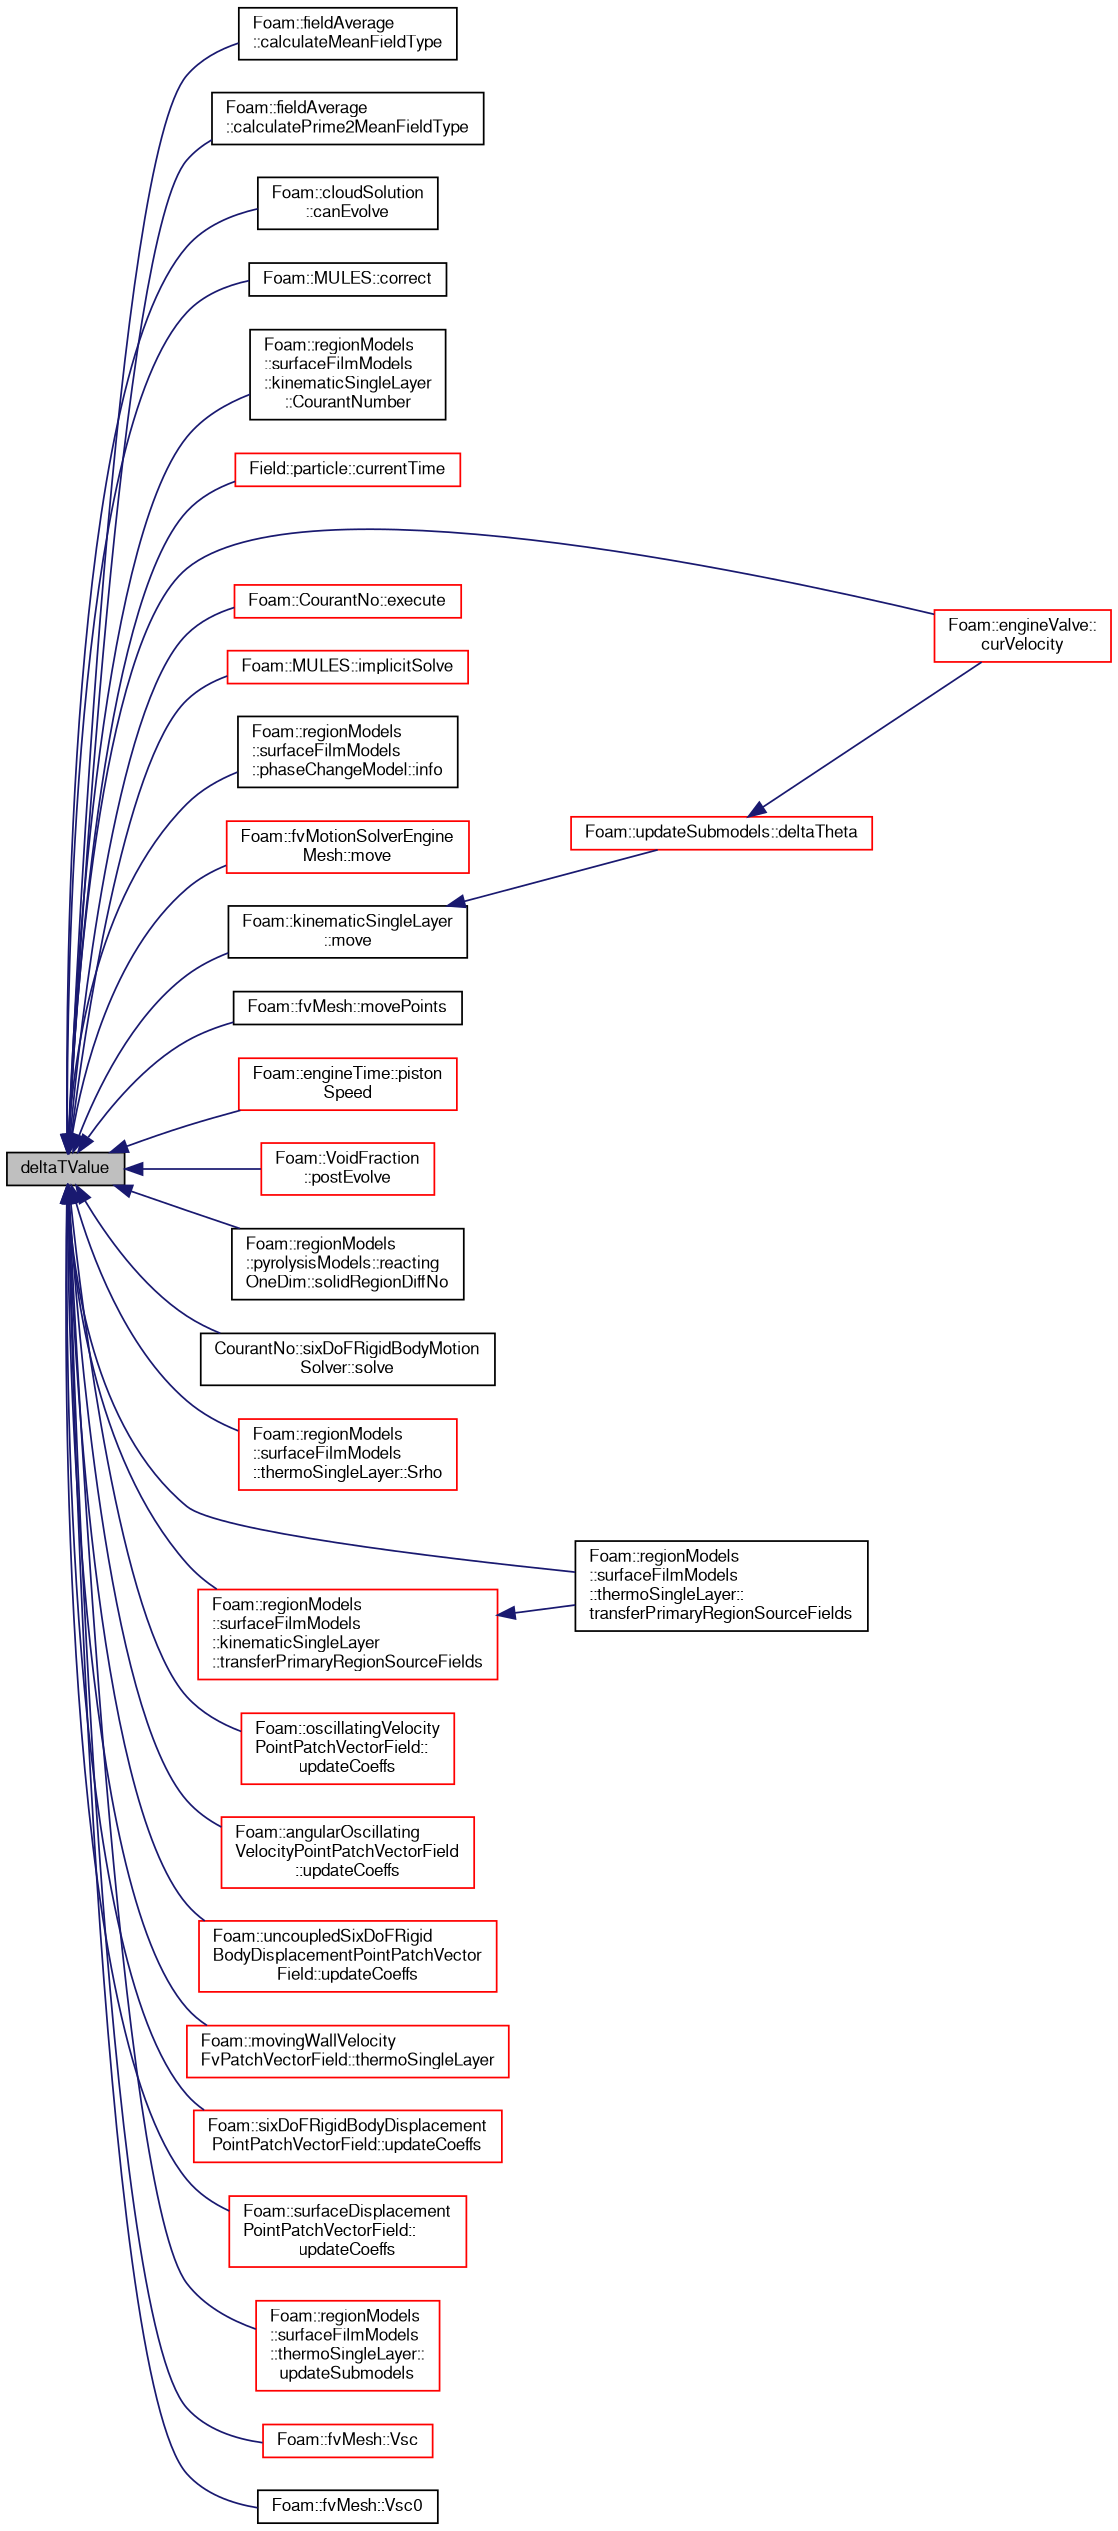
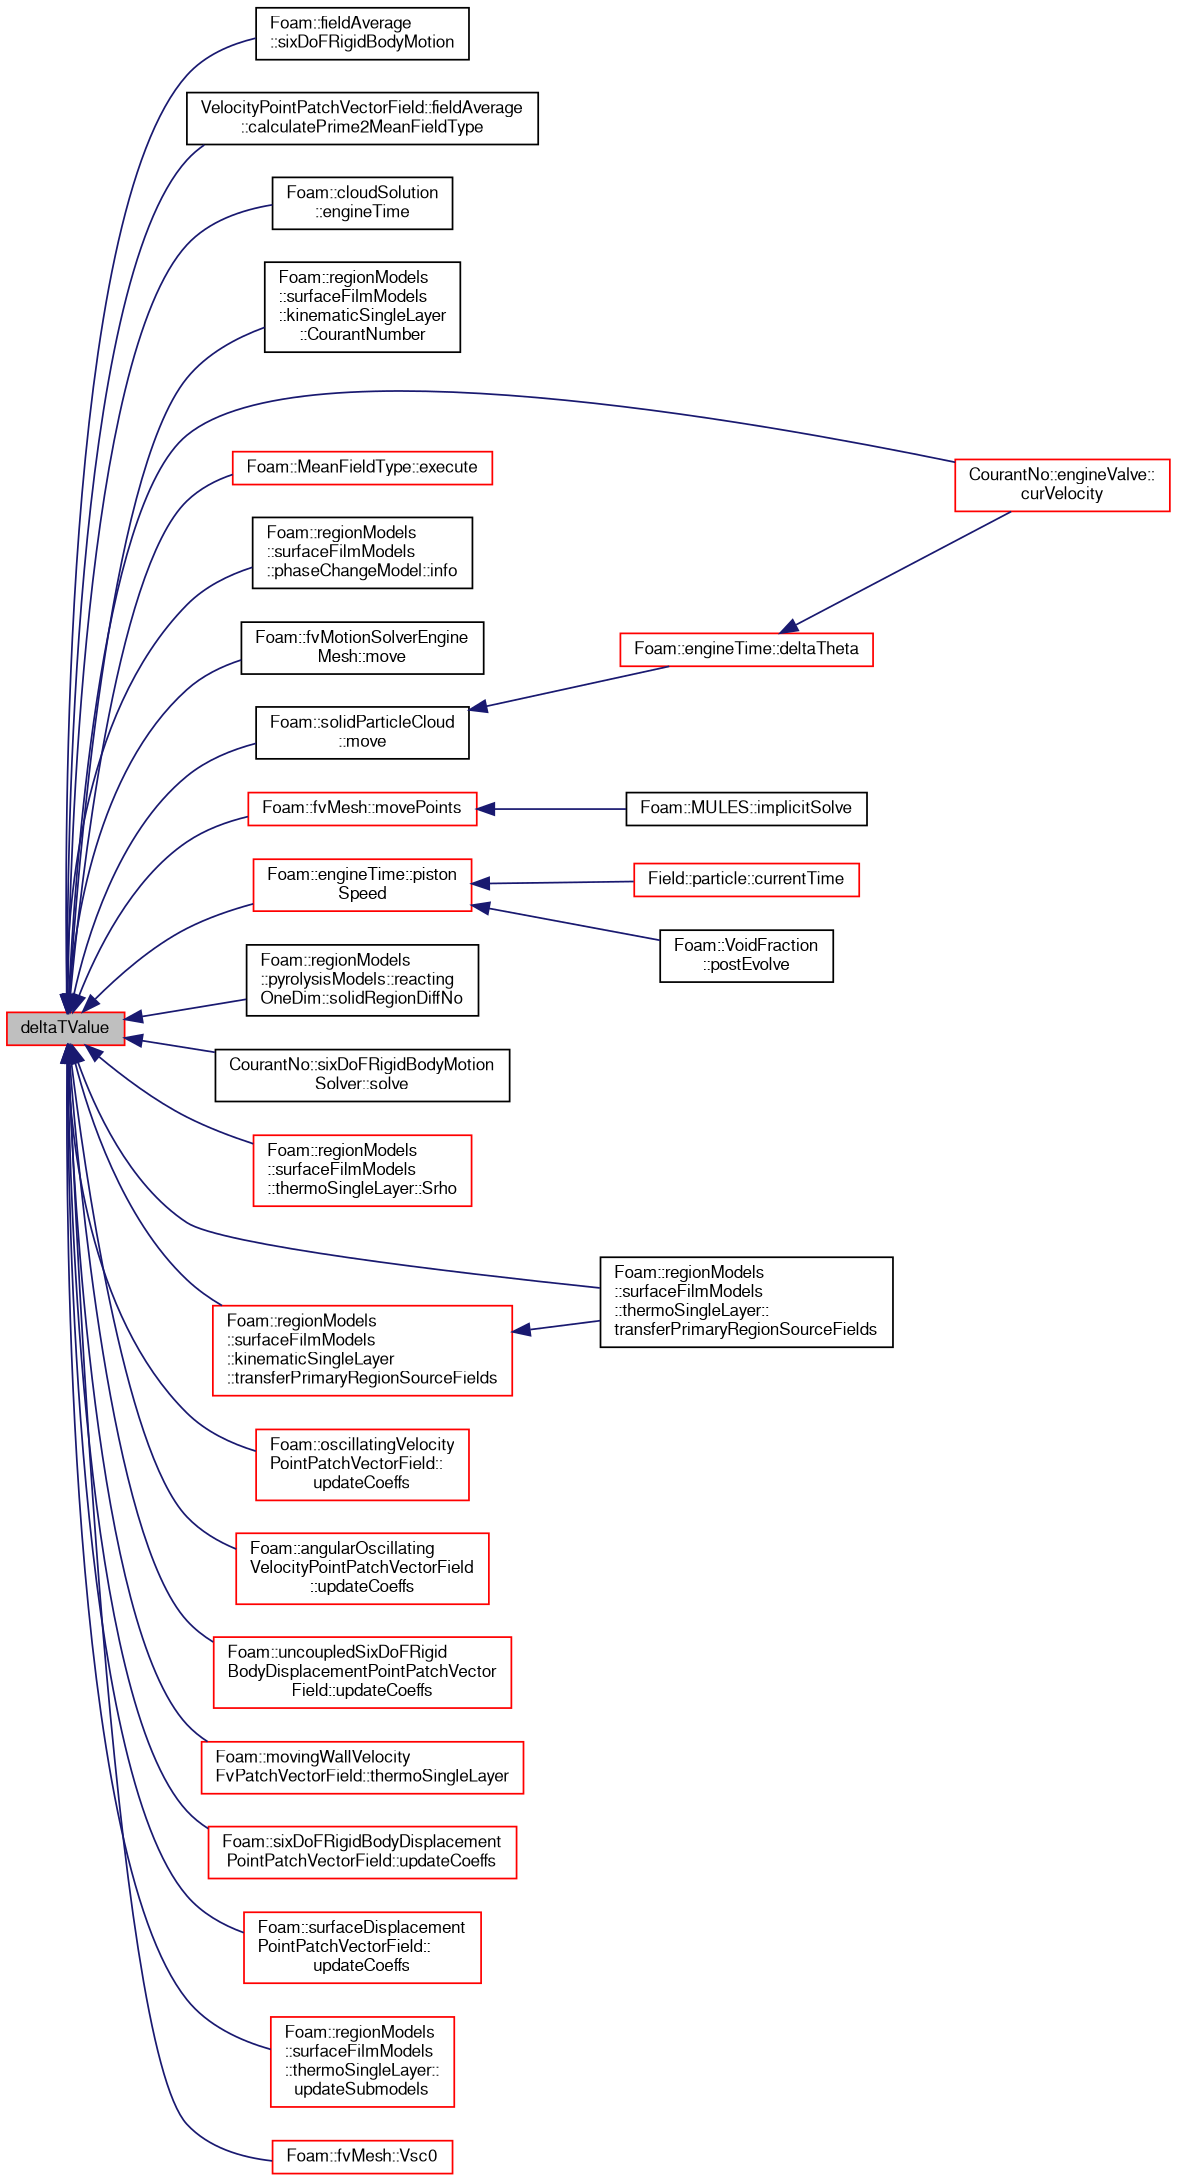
node "Foam::fieldAverage ::calculateMeanFieldType": label "Foam::fieldAverage ::calculateMeanFieldType" -> "Foam::fieldAverage ::sixDoFRigidBodyMotion"
node "Foam::fieldAverage ::calculatePrime2MeanFieldType": label "Foam::fieldAverage ::calculatePrime2MeanFieldType" -> "VelocityPointPatchVectorField::fieldAverage ::calculatePrime2MeanFieldType"
node "Foam::cloudSolution ::canEvolve": label "Foam::cloudSolution ::canEvolve" -> "Foam::cloudSolution ::engineTime"
node "Foam::MULES::correct": removed
node "Foam::CourantNo::execute": label "Foam::CourantNo::execute" -> "Foam::MeanFieldType::execute"
node "Foam::engineValve:: curVelocity": label "Foam::engineValve:: curVelocity" -> "CourantNo::engineValve:: curVelocity"
edge "Field::particle::currentTime" -> "deltaTValue": now "Field::particle::currentTime" -> "Foam::engineTime::piston Speed"
node "Foam::MULES::implicitSolve": color red -> black
node "Foam::updateSubmodels::deltaTheta": label "Foam::updateSubmodels::deltaTheta" -> "Foam::engineTime::deltaTheta"
node "Foam::fvMotionSolverEngine Mesh::move": color red -> black
edge "Foam::MULES::implicitSolve" -> "deltaTValue": now "Foam::MULES::implicitSolve" -> "Foam::fvMesh::movePoints"
node "Foam::kinematicSingleLayer ::move": label "Foam::kinematicSingleLayer ::move" -> "Foam::solidParticleCloud ::move"
node "Foam::fvMesh::movePoints": color black -> red
node "deltaTValue": color black -> red
edge "Foam::VoidFraction ::postEvolve" -> "deltaTValue": now "Foam::VoidFraction ::postEvolve" -> "Foam::engineTime::piston Speed"
node "Foam::VoidFraction ::postEvolve": color red -> black
node "Foam::fvMesh::Vsc": removed
node "Foam::fvMesh::Vsc0": color black -> red
